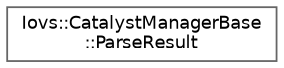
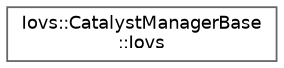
node "Iovs::CatalystManagerBase ::ParseResult": label "Iovs::CatalystManagerBase ::ParseResult" -> "Iovs::CatalystManagerBase ::Iovs"
